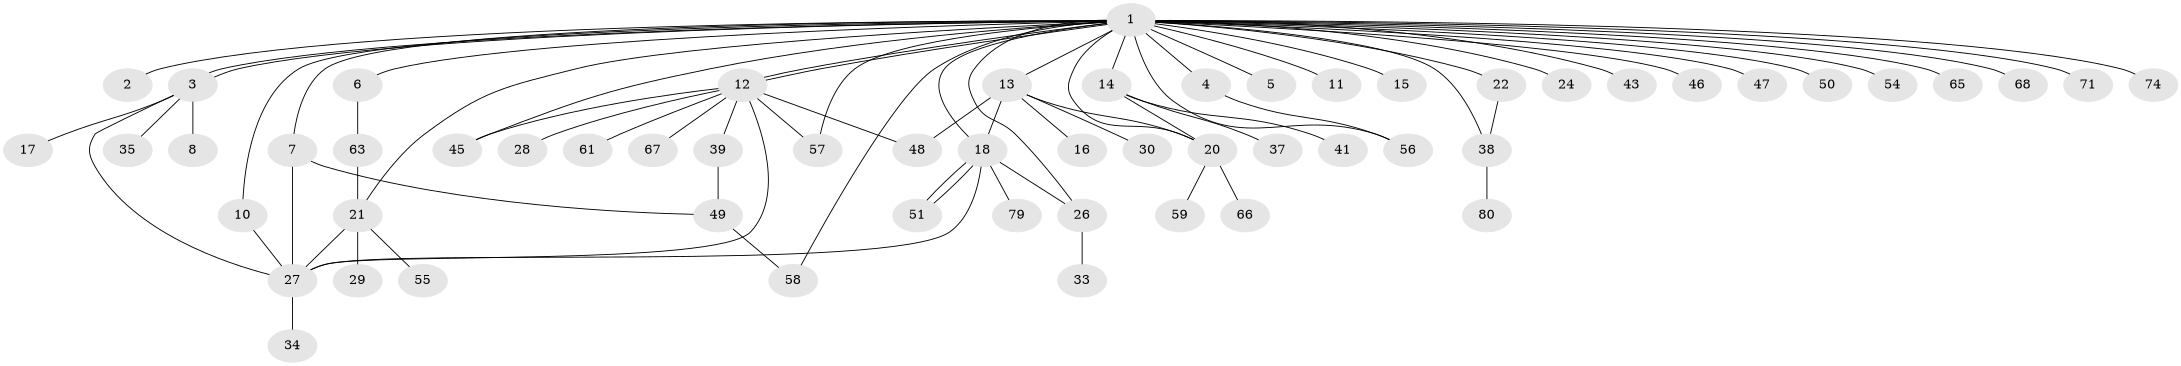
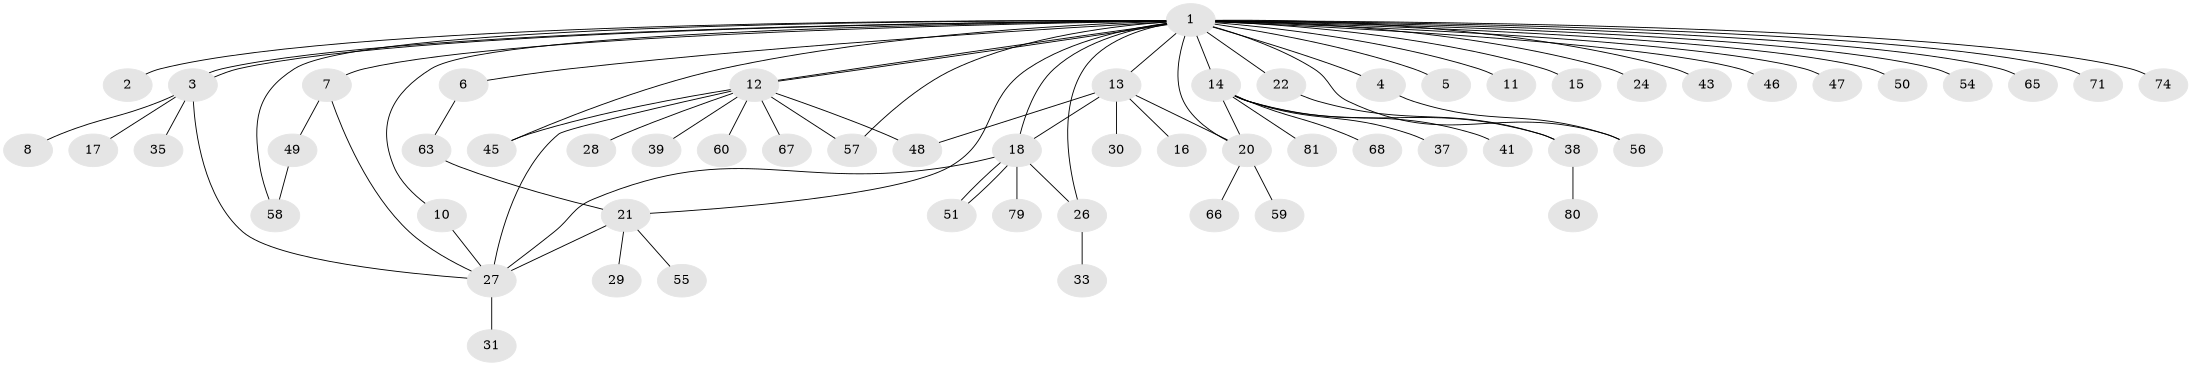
edge "1" -- "68": now "14" -- "68"
edge "1" -- "38": now "14" -- "38"
node "61": label "61" -> "60"
node "81": added
edge "39" -- "49": removed
node "34": label "34" -> "31"
